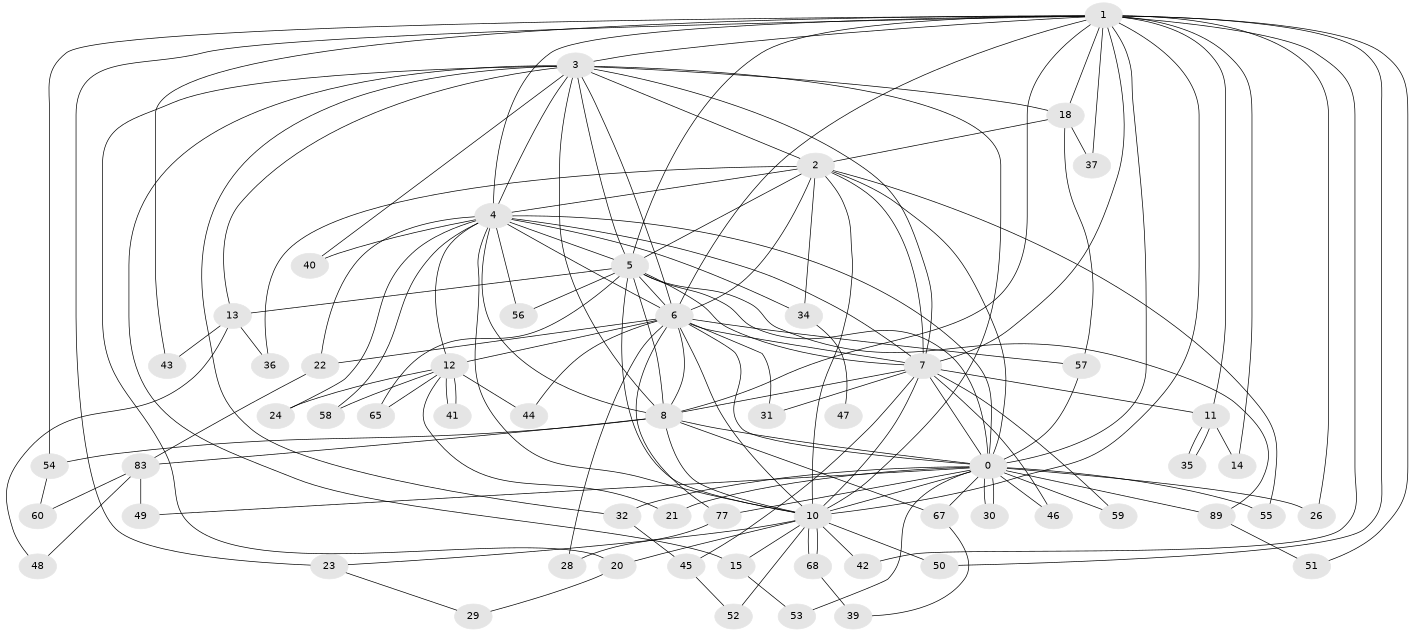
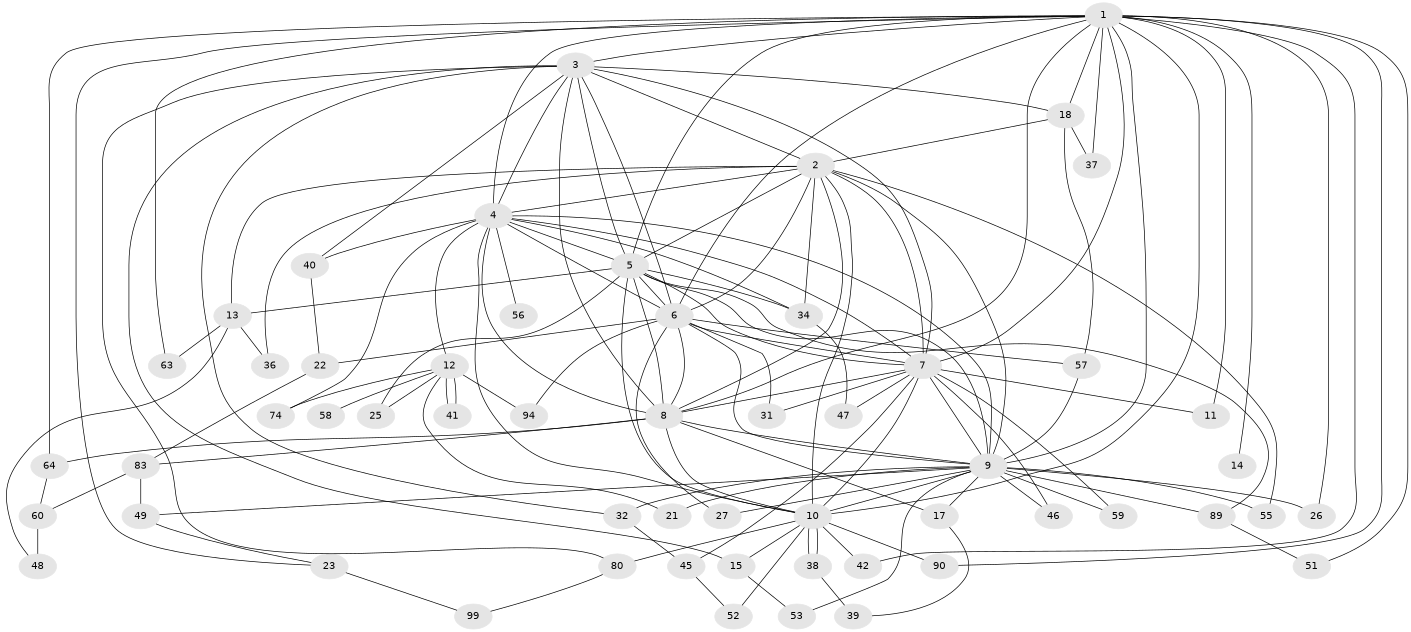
edge "3" -- "13": now "2" -- "13"
edge "3" -- "10": removed
edge "4" -- "22": now "40" -- "22"
edge "5" -- "56": now "5" -- "34"
edge "4" -- "58": removed
edge "2" -- "8": added
edge "6" -- "12": removed
node "43": label "43" -> "63"
edge "7" -- "47": added
node "24": label "24" -> "74"
node "65": label "65" -> "25"
node "44": label "44" -> "94"
edge "6" -- "10": removed
edge "11" -- "14": removed
node "54": label "54" -> "64"
node "0": label "0" -> "9"
node "35": removed
edge "83" -- "48": now "60" -- "48"
node "77": label "77" -> "27"
node "67": label "67" -> "17"
node "30": removed
edge "10" -- "23": now "49" -- "23"
node "28": removed
node "20": label "20" -> "80"
node "68": label "68" -> "38"
node "50": label "50" -> "90"
node "29": label "29" -> "99"
